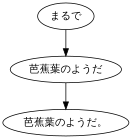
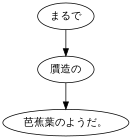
node "芭蕉葉のようだ": label "芭蕉葉のようだ" -> "贋造の"
